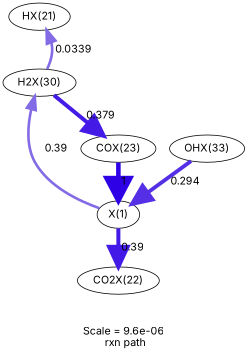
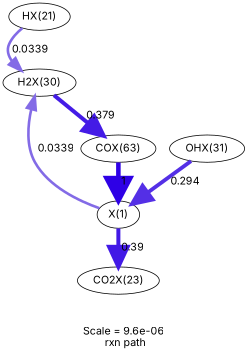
edge "H2X(30)" -> "HX(21)": reversed
edge "X(1)" -> "H2X(30)": label " 0.39" -> " 0.0339"
node "COX(23)": label "COX(23)" -> "COX(63)"
node "OHX(33)": label "OHX(33)" -> "OHX(31)"
node "CO2X(22)": label "CO2X(22)" -> "CO2X(23)"
